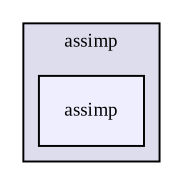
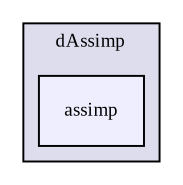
cluster "assimp": label "assimp" -> "dAssimp"
